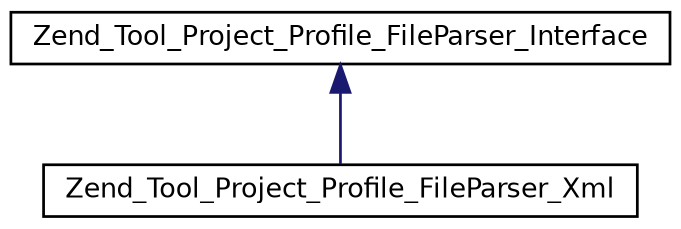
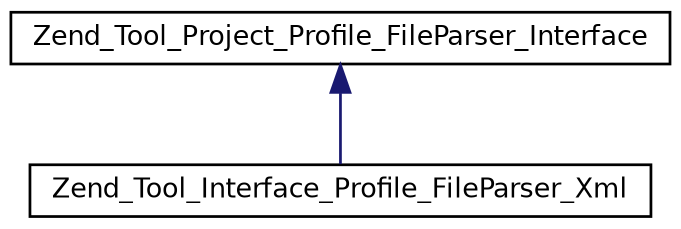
node "Zend_Tool_Project_Profile_FileParser_Xml": label "Zend_Tool_Project_Profile_FileParser_Xml" -> "Zend_Tool_Interface_Profile_FileParser_Xml"
